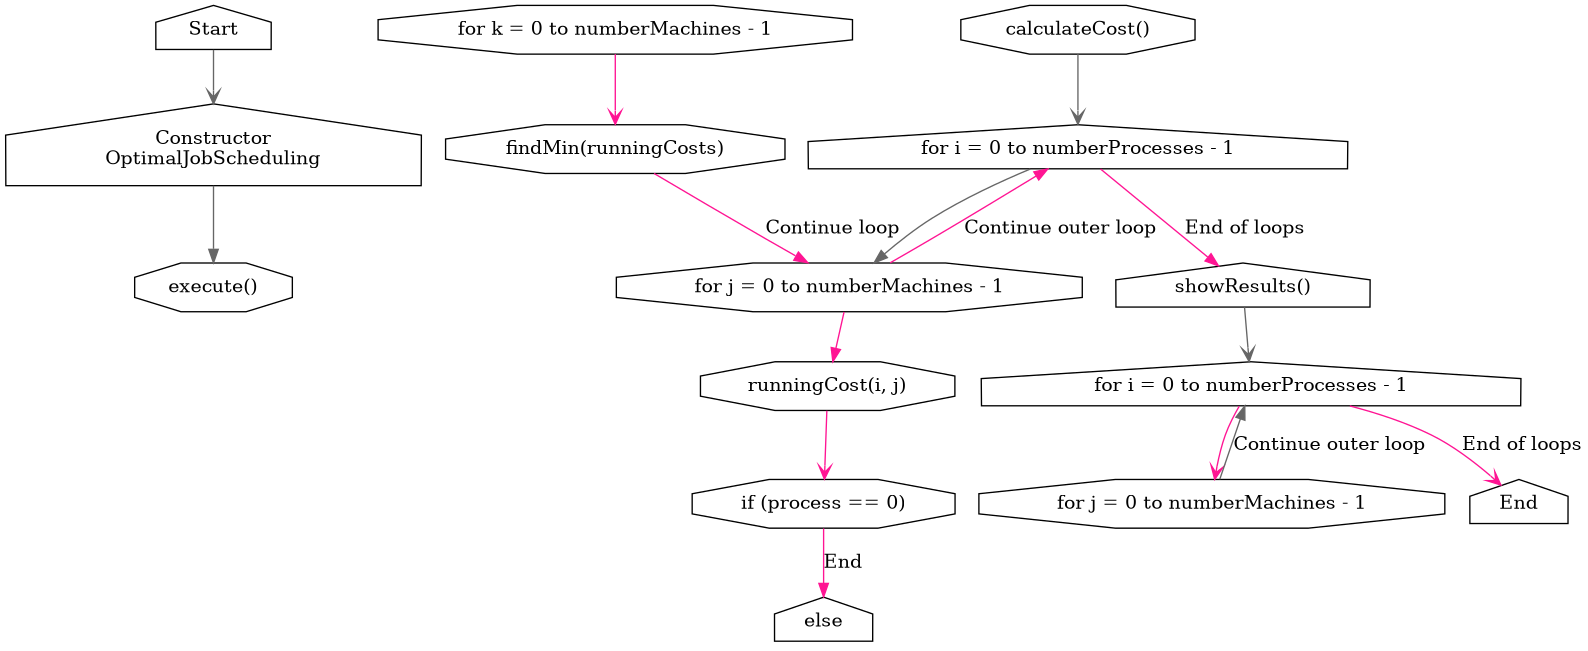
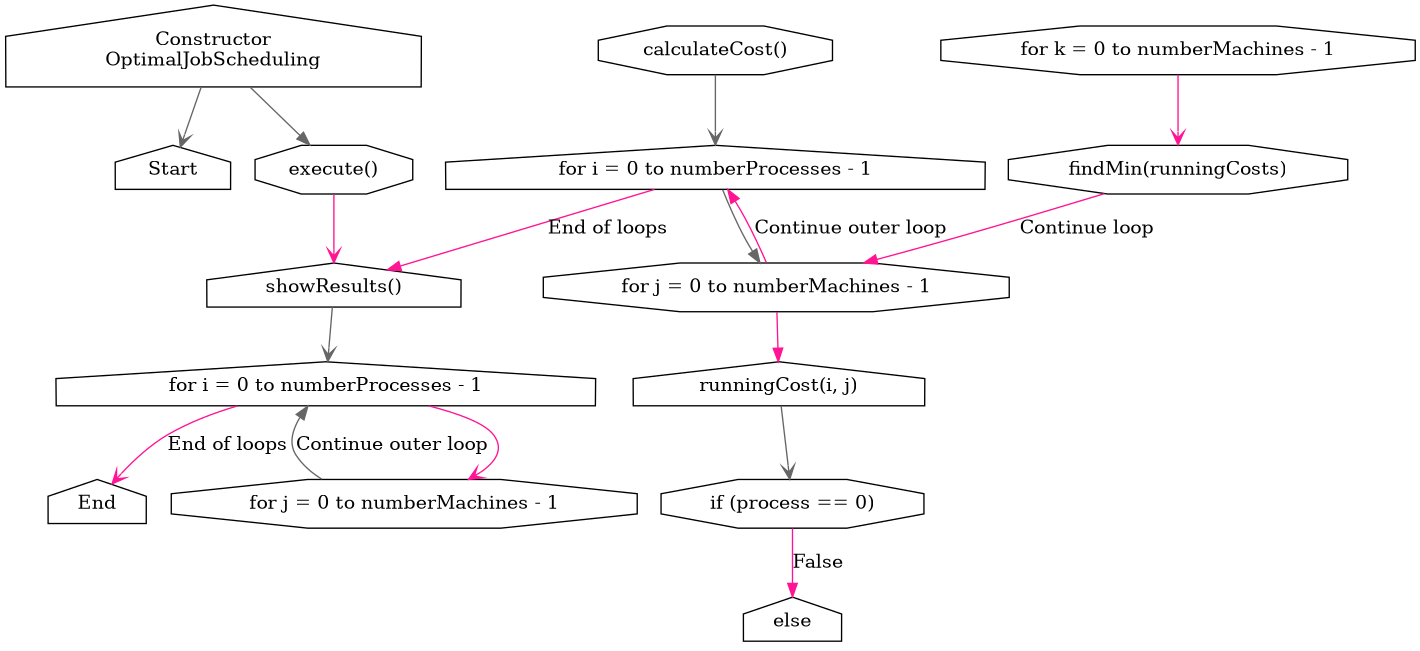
edge "Start" -> "Constructor OptimalJobScheduling": reversed
edge "execute()" -> "showResults()": added
node "runningCost(i, j)": shape octagon -> house
edge "runningCost(i, j)" -> "if (process == 0)": color deeppink -> gray40
edge "if (process == 0)" -> "else": label "End" -> "False"
